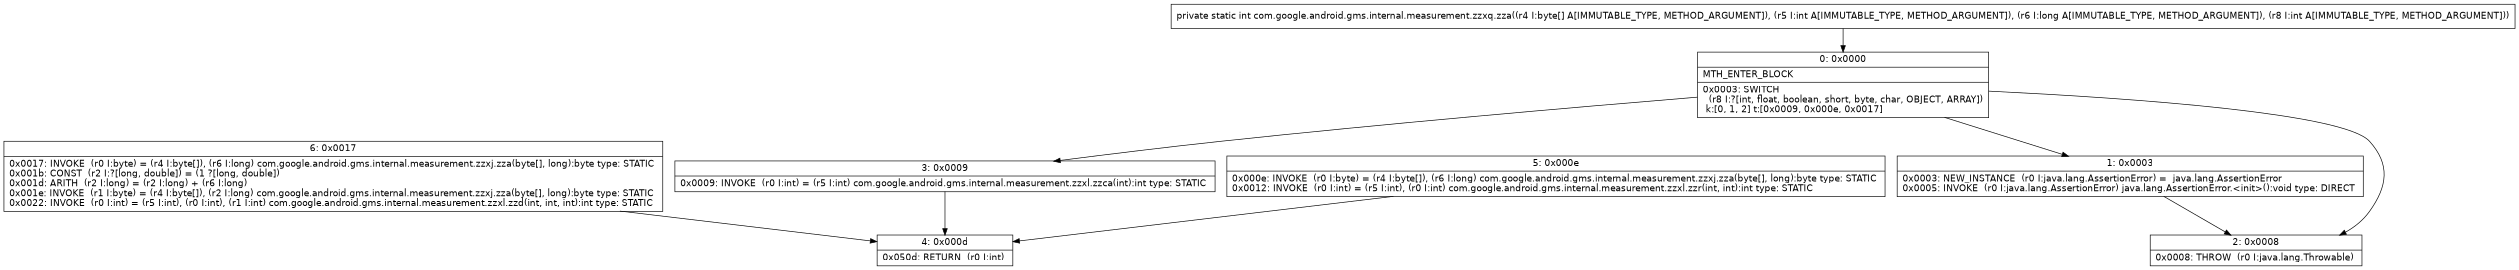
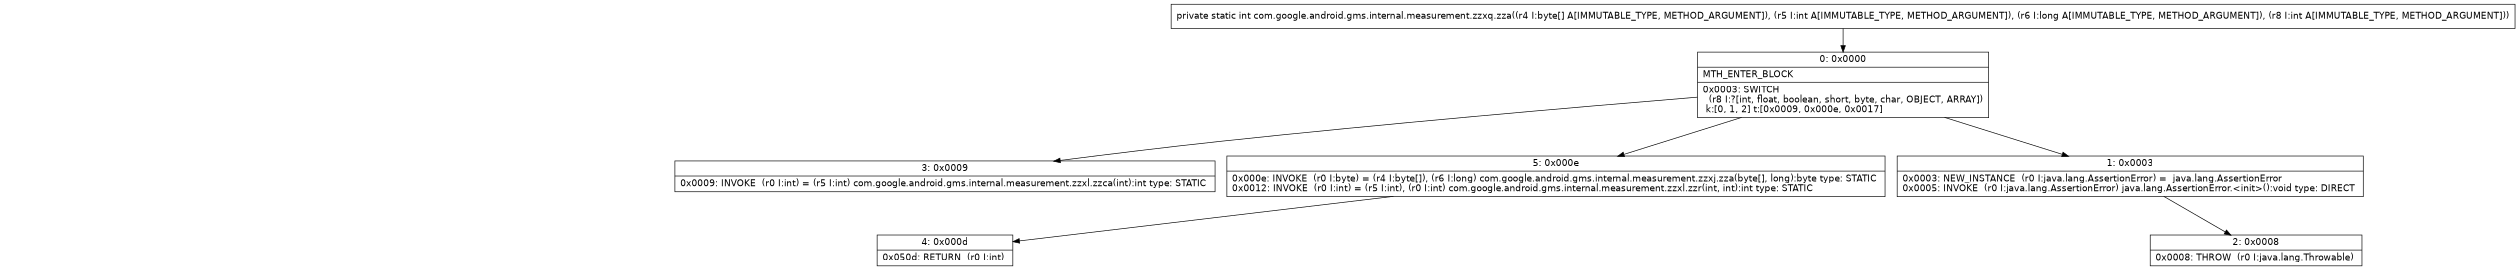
edge "0: 0x0000" -> "2: 0x0008": now "0: 0x0000" -> "5: 0x000e"
node "6: 0x0017": removed
edge "3: 0x0009" -> "4: 0x000d": removed
